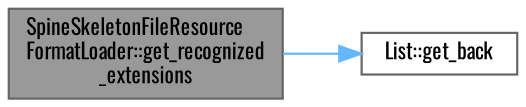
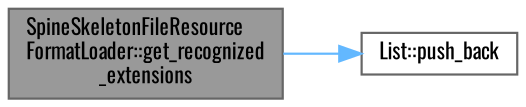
node "List::get_back": label "List::get_back" -> "List::push_back"
